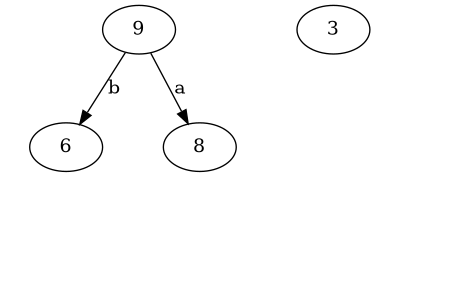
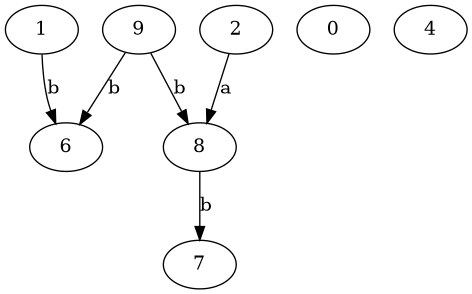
node "1": added
node "2": added
node "3": label "3" -> "0"
node "4": added
edge "9" -> "8": label "a" -> "b"
node "7": added
